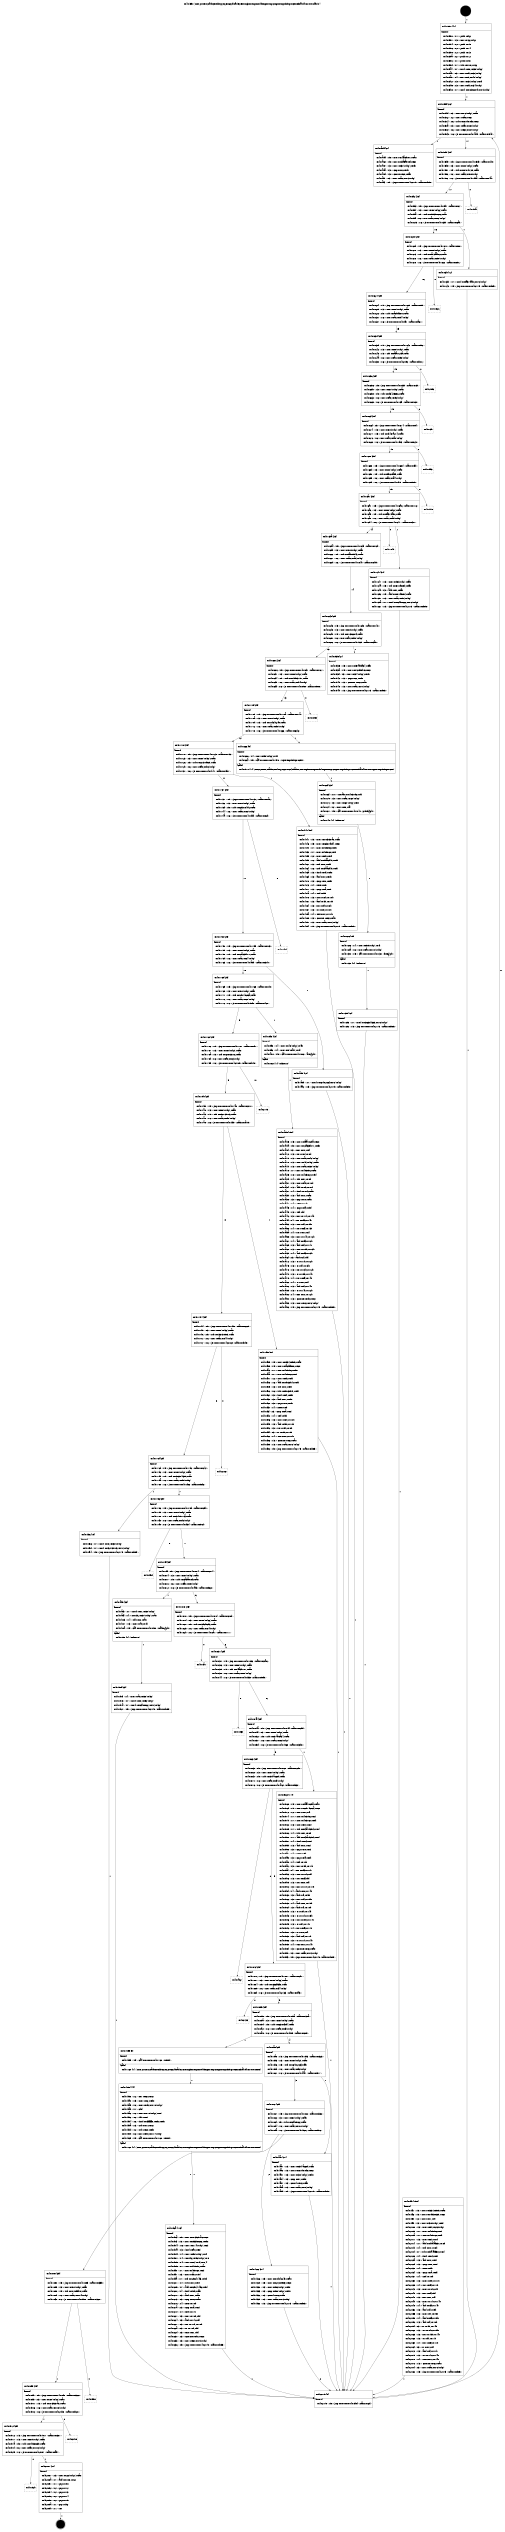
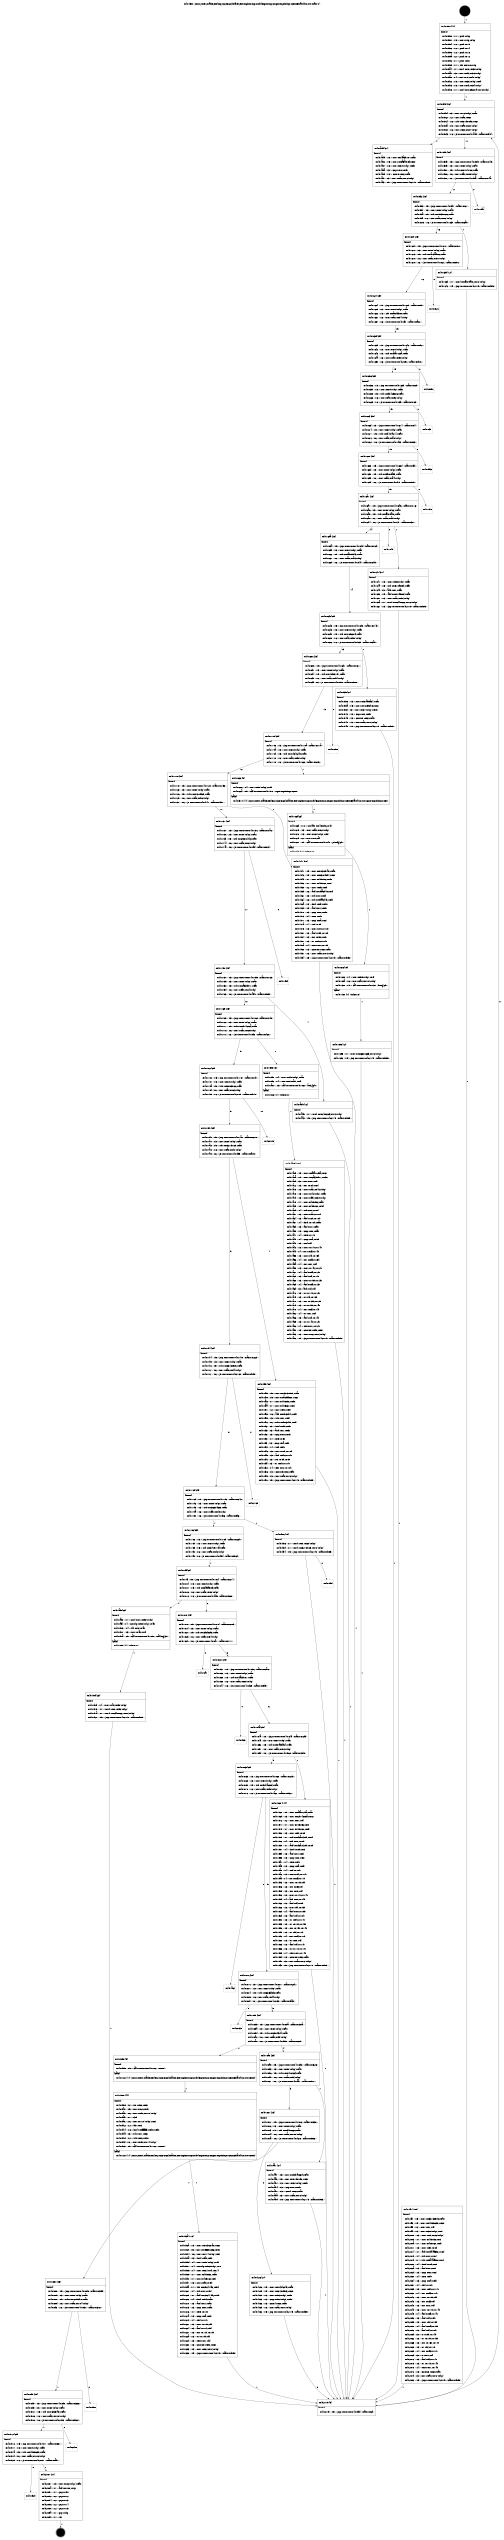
edge "0x4017e6 [25]" -> "0x401f5d": now "0x401f86 [19]" -> "0x401f5d"
edge "0x401935 [27]" -> "0x402175 [5]": added, label "1"
